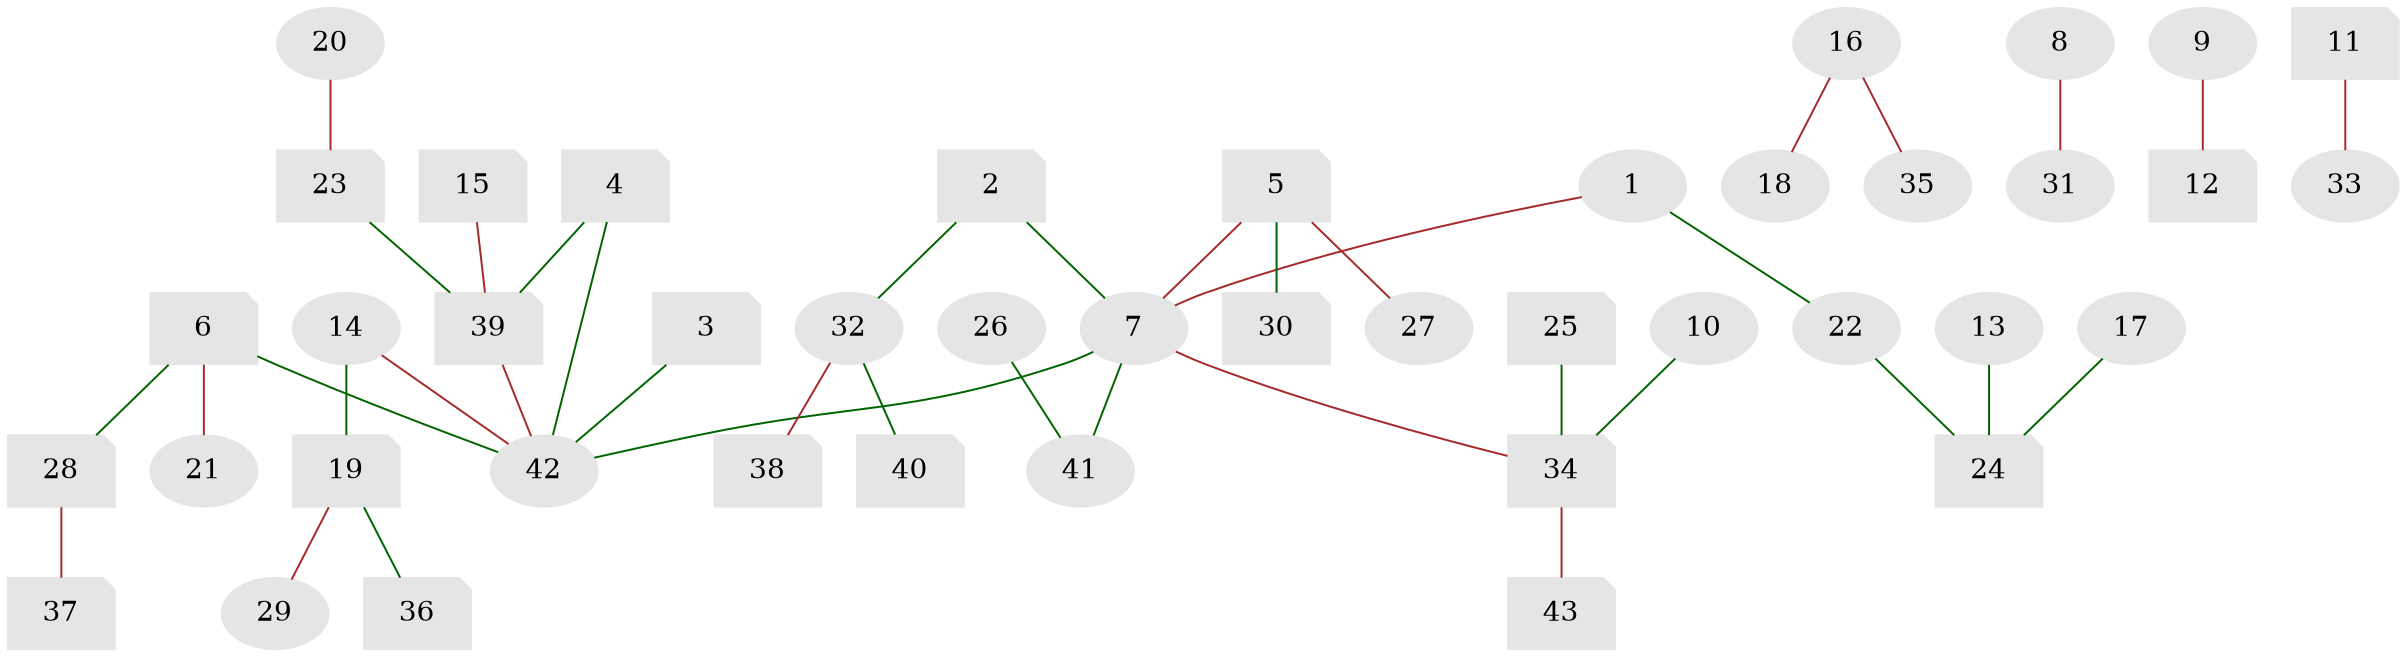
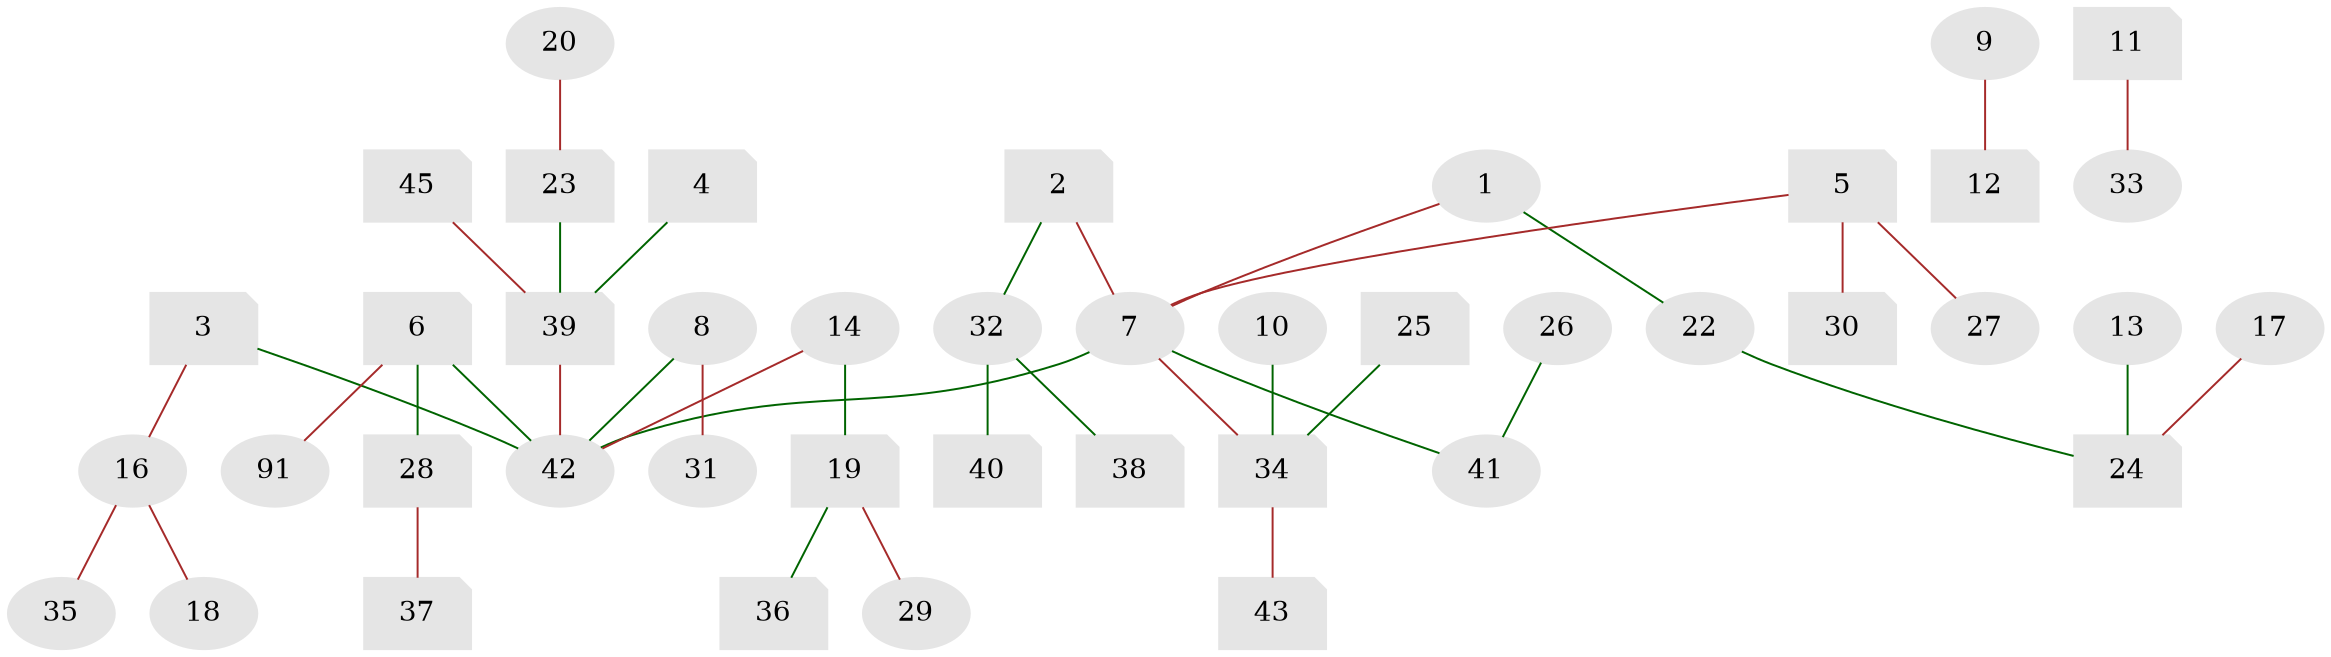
node "15": label "15" -> "45"
edge "5" -- "30": color darkgreen -> brown
edge "2" -- "7": color darkgreen -> brown
edge "4" -- "42": now "8" -- "42"
edge "17" -- "24": color darkgreen -> brown
edge "32" -- "38": color brown -> darkgreen
edge "3" -- "16": added
node "21": label "21" -> "91"
